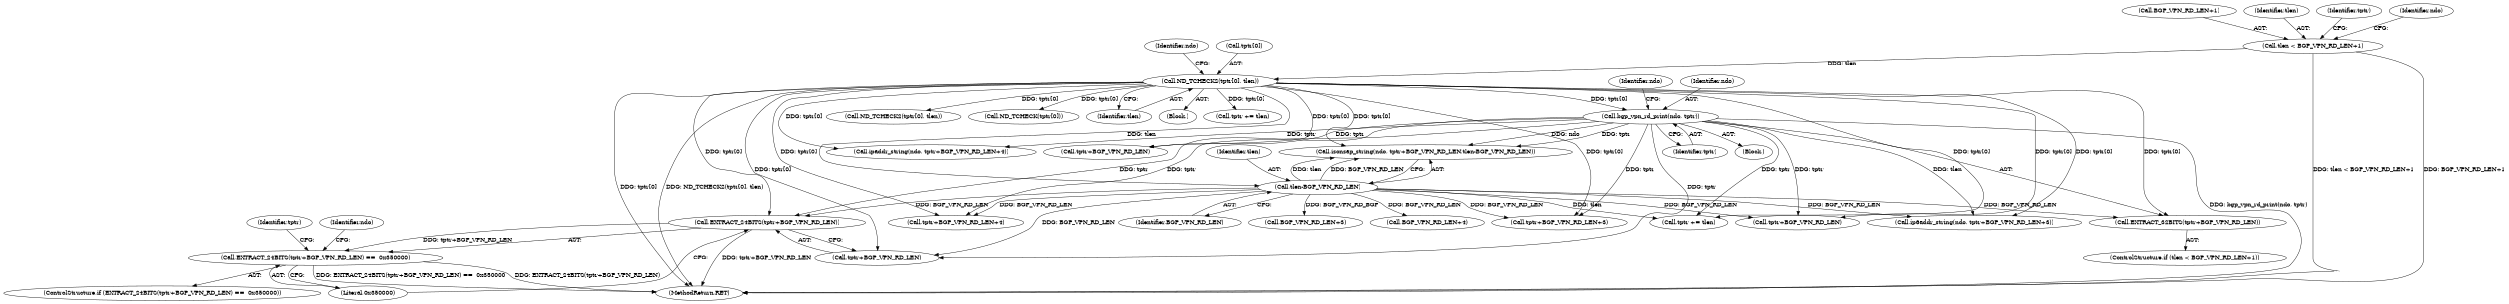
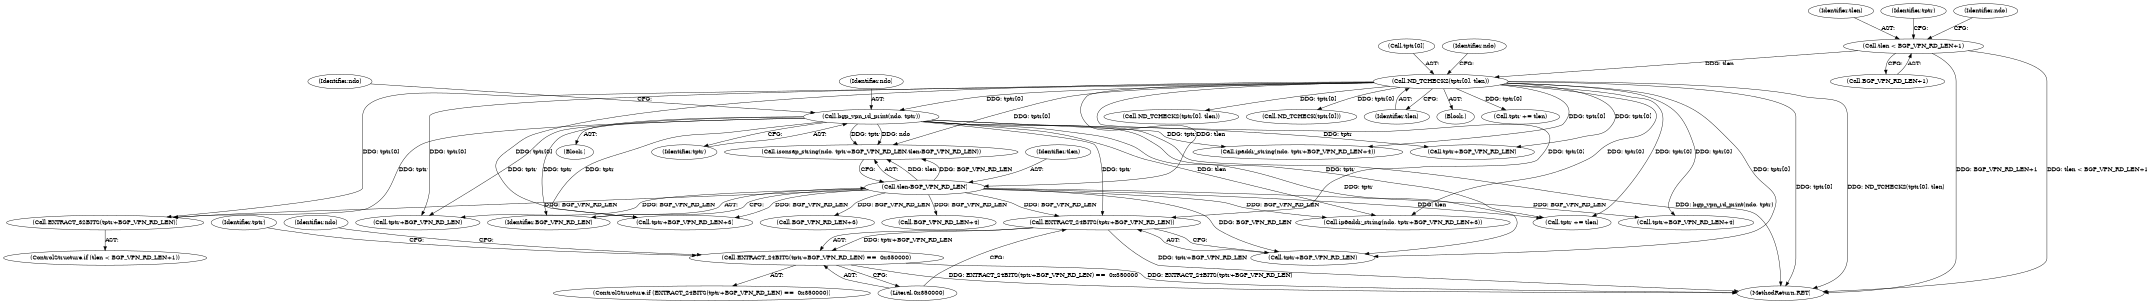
edge "(Call,tlen < BGP_VPN_RD_LEN+1)" -> "(Call,BGP_VPN_RD_LEN+1)": added, label "CFG:"
edge "(Call,bgp_vpn_rd_print(ndo, tptr))" -> "(Call,tptr+BGP_VPN_RD_LEN+4)": now "(Call,bgp_vpn_rd_print(ndo, tptr))" -> "(Identifier,BGP_VPN_RD_LEN)"
edge "(Call,bgp_vpn_rd_print(ndo, tptr))" -> "(Call,EXTRACT_32BITS(tptr+BGP_VPN_RD_LEN))": label "AST: " -> "DDG: tptr"
edge "(Call,tlen-BGP_VPN_RD_LEN)" -> "(Call,BGP_VPN_RD_LEN+3)": label "DDG: BGP_VPN_RD_BGP" -> "DDG: BGP_VPN_RD_LEN"
